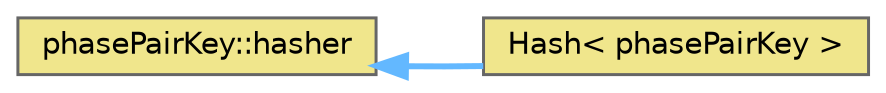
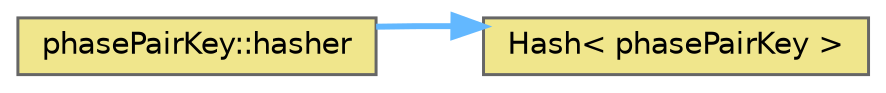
edge "Hash< phasePairKey >" -> "phasePairKey::hasher": reversed
